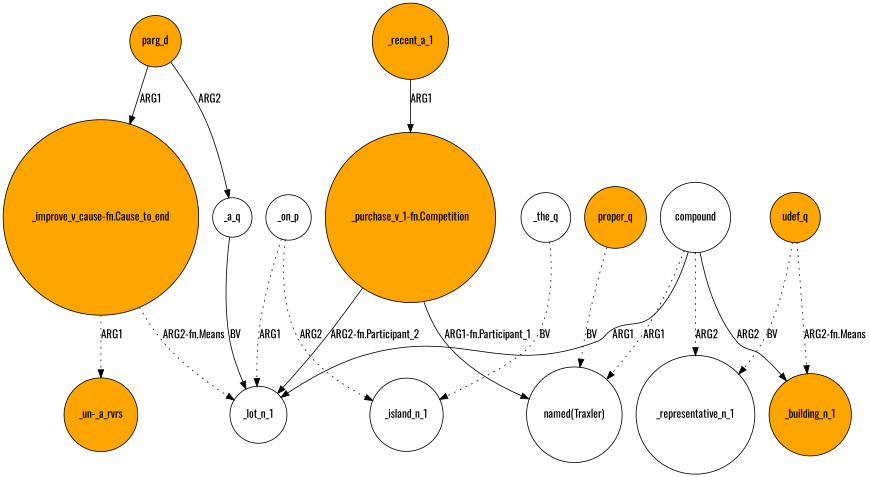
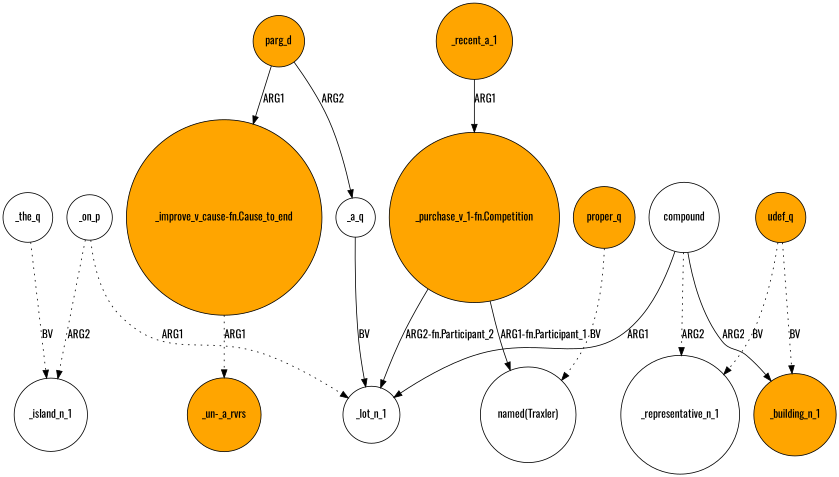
edge "compound" -> "named(Traxler)": removed, label "ARG1"
edge "udef_q" -> "_building_n_1": label "ARG2-fn.Means" -> "BV"
edge "_improve_v_cause-fn.Cause_to_end" -> "_lot_n_1": removed, label "ARG2-fn.Means"
